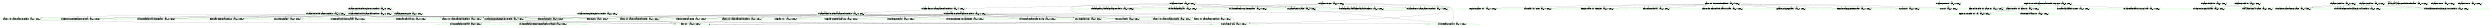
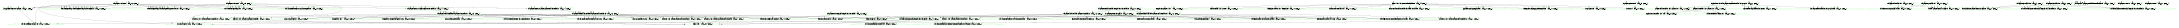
node "RequestCreator RequestCreator.fit() | calls=3 0 | specs=-1)": added
